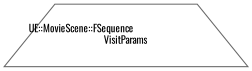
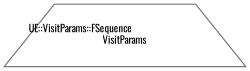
node "UE::MovieScene::FSequence VisitParams": label "UE::MovieScene::FSequence VisitParams" -> "UE::VisitParams::FSequence VisitParams"
